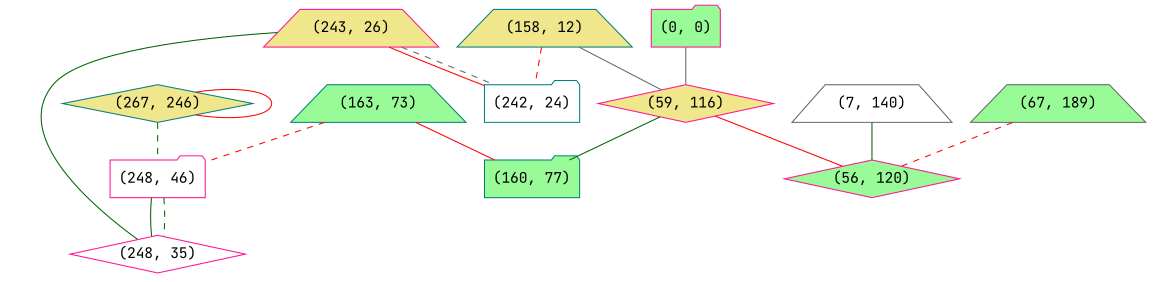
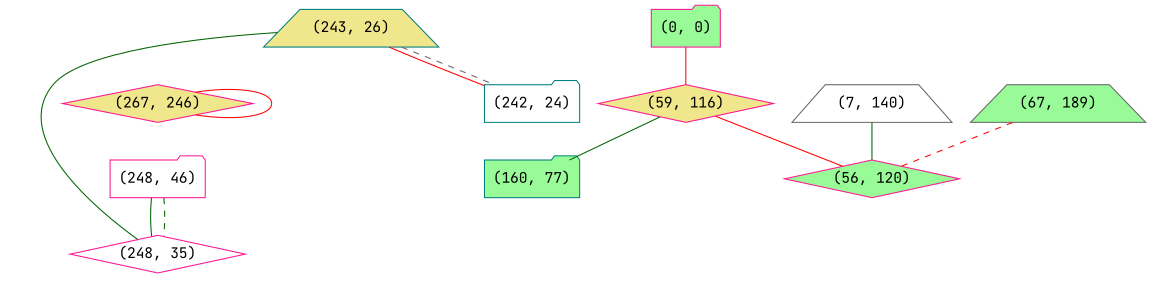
node "(243, 26)": color deeppink -> teal
node "(158, 12)": removed
edge "(0, 0)" -- "(59, 116)": color gray40 -> red
node "(267, 246)": color teal -> deeppink
node "(163, 73)": removed
edge "(267, 246)" -- "(248, 46)": removed
